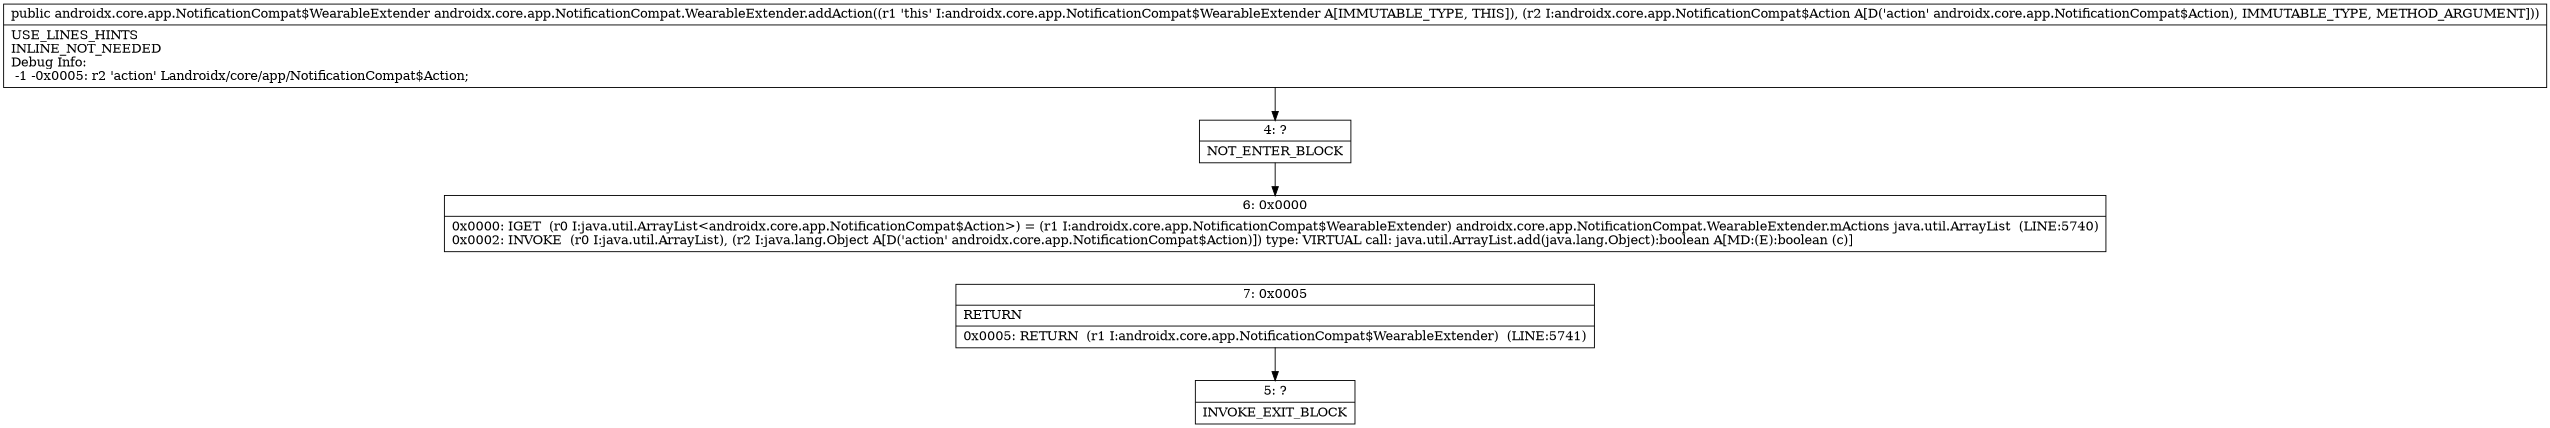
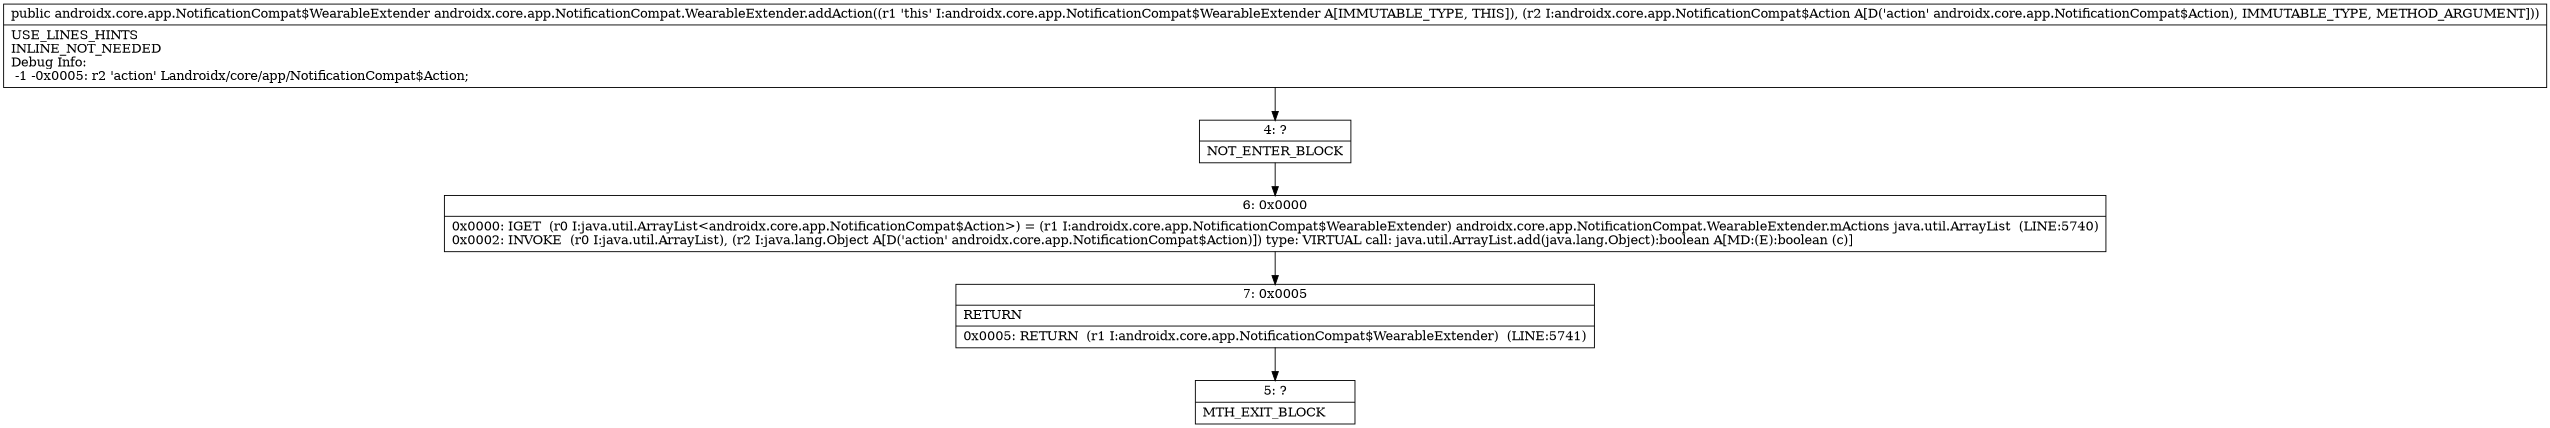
edge "6: 0x0000" -> "7: 0x0005": added
node "5: ?": text "INVOKE_EXIT_BLOCK" -> "MTH_EXIT_BLOCK"
